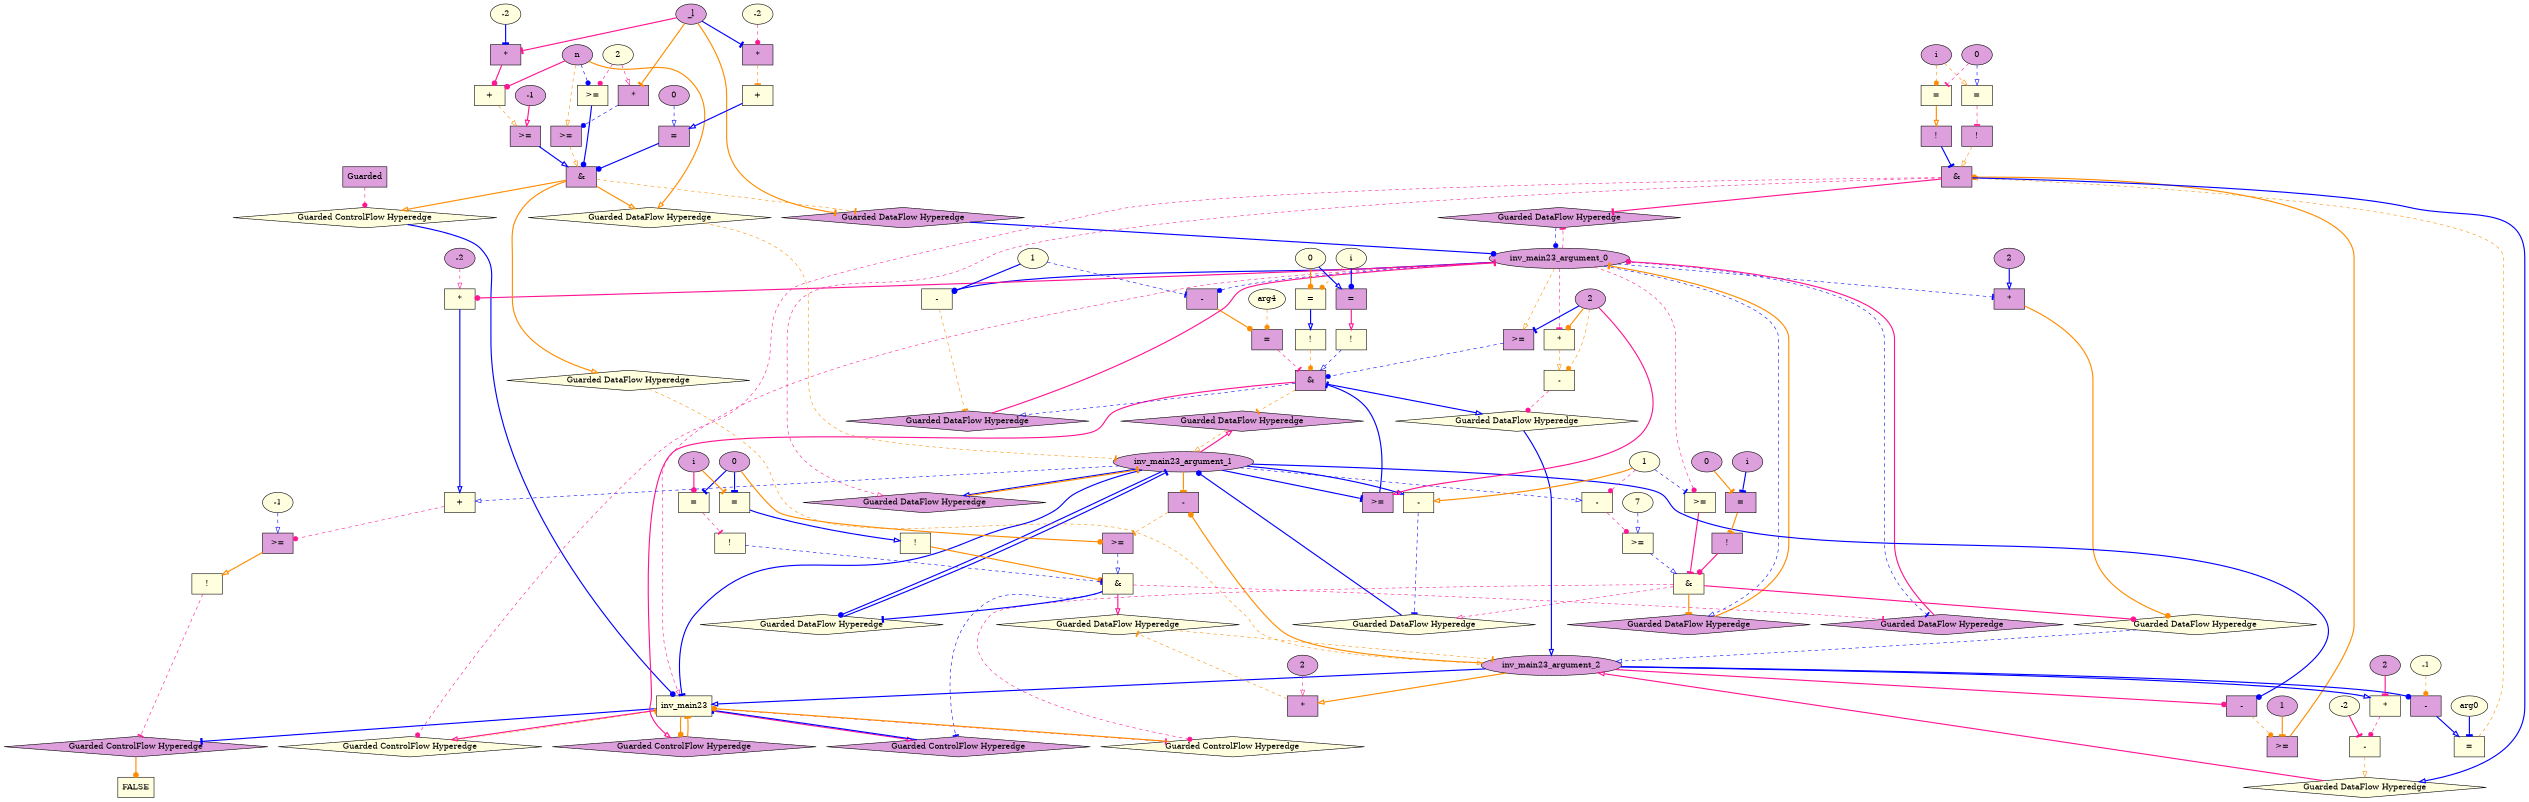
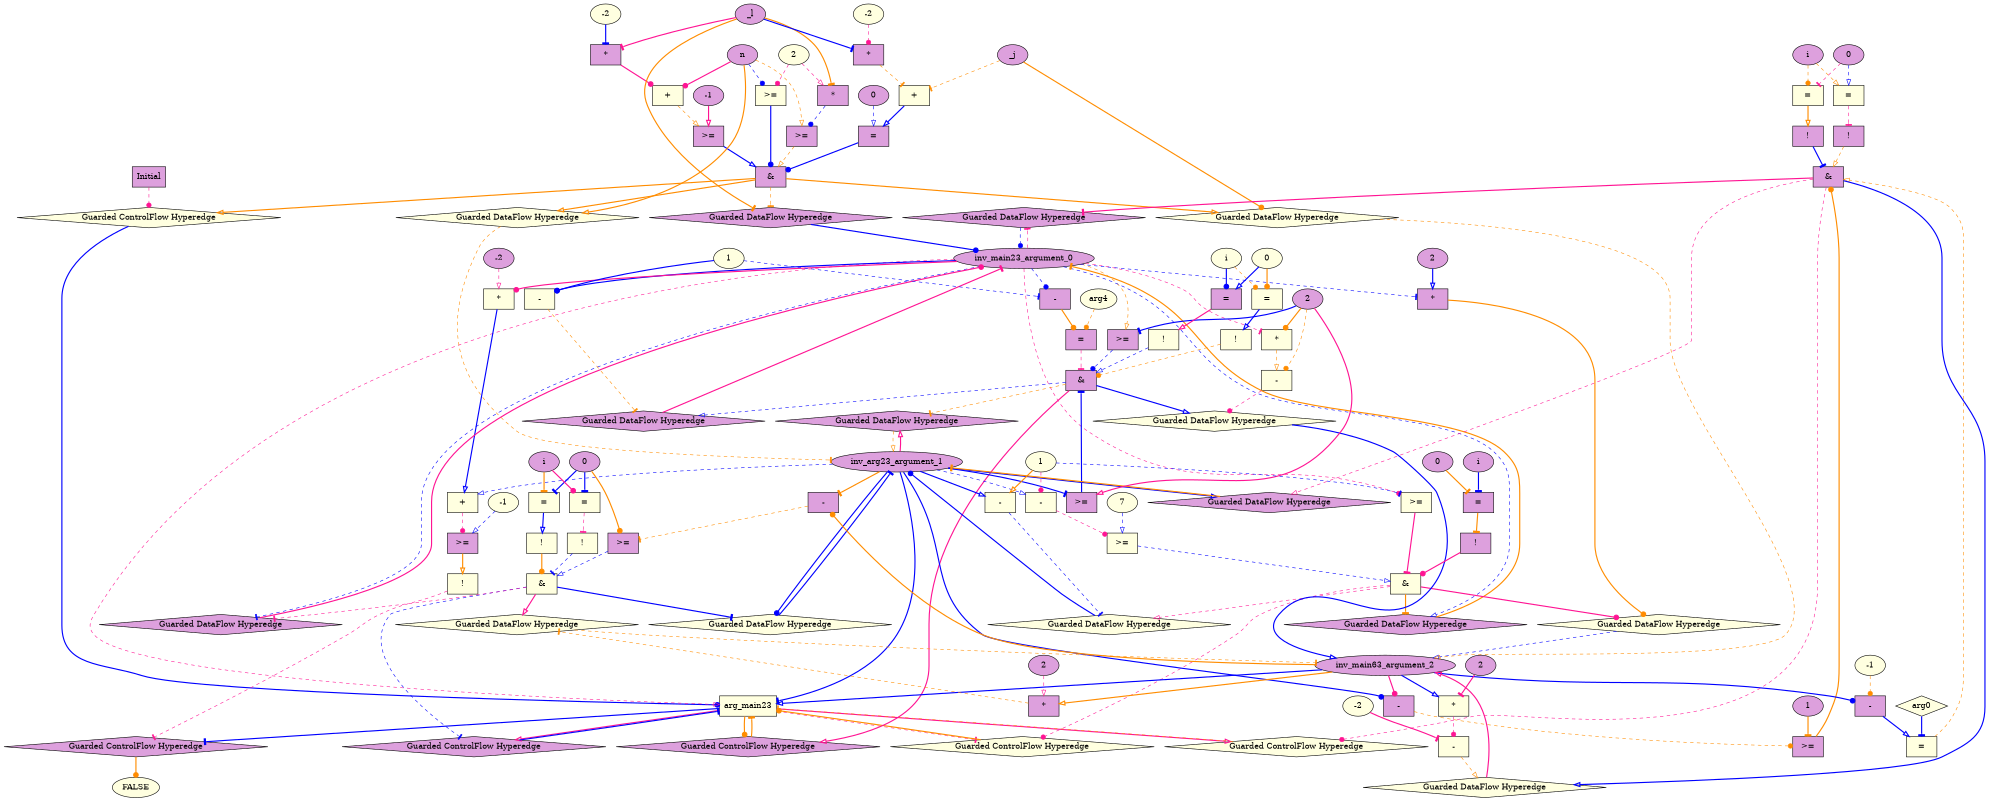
node "_j": added
node "Guarded": label "Guarded" -> "Initial"
node "inv_main23_argument_1": label "inv_main23_argument_1" -> "inv_arg23_argument_1"
node "inv_main23_argument_2": label "inv_main23_argument_2" -> "inv_main63_argument_2"
node "inv_main23": label "inv_main23" -> "arg_main23"
node "arg0": shape ellipse -> diamond
node "FALSE": shape box -> ellipse
